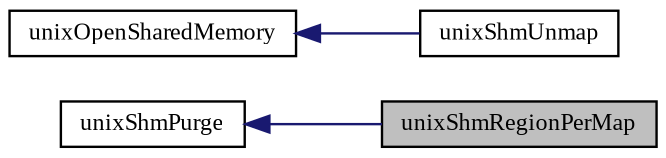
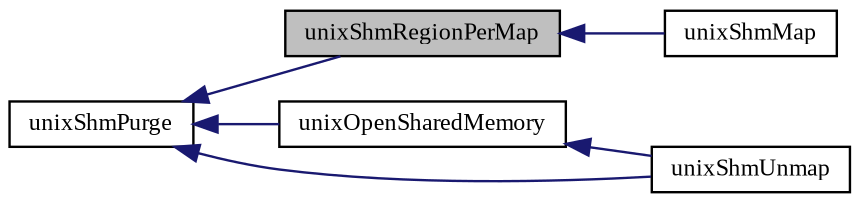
node "unixShmMap": added
edge "unixOpenSharedMemory" -> "unixShmPurge": added
edge "unixShmUnmap" -> "unixShmPurge": added
